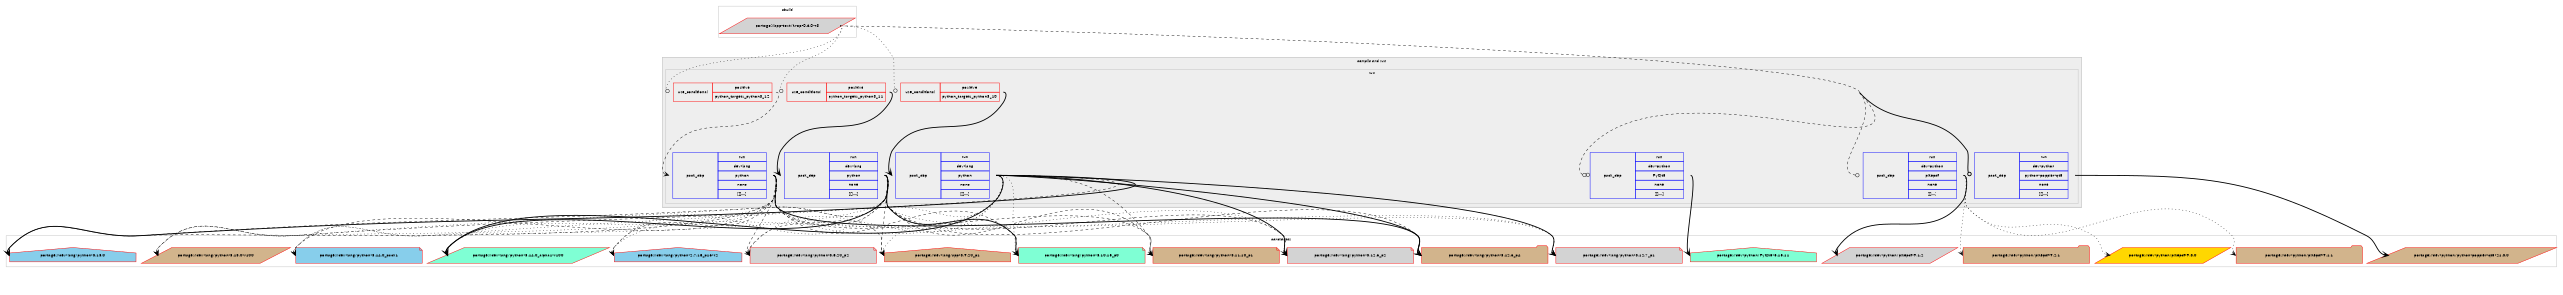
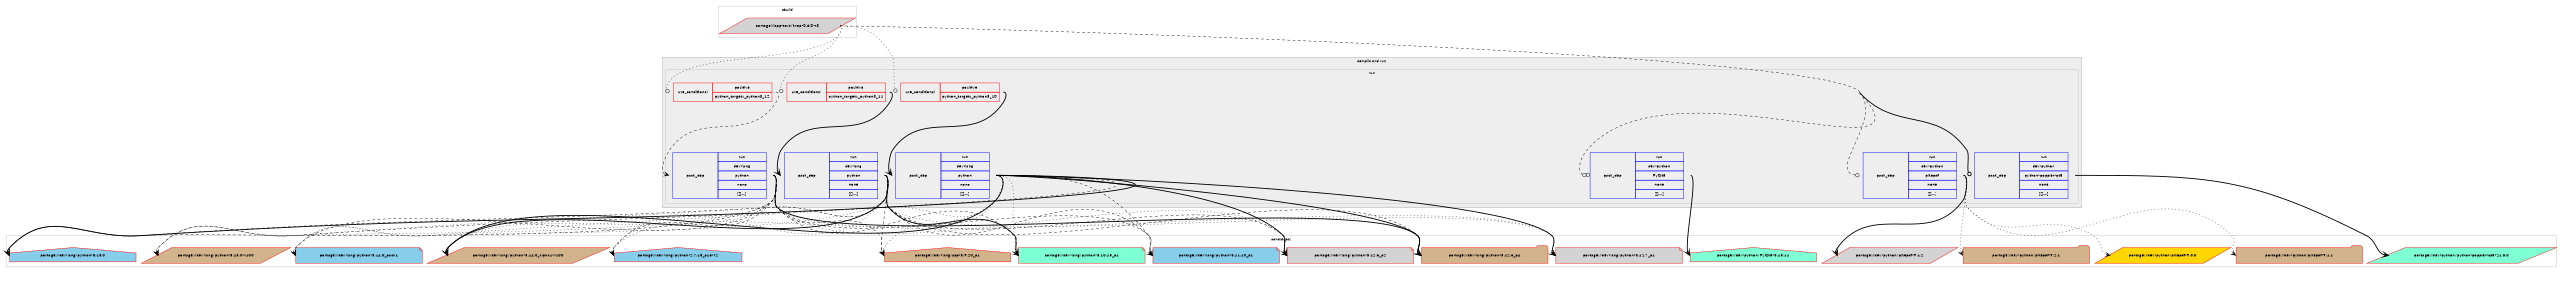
node "portage://dev-lang/python-3.14.0_alpha1-r100": fillcolor aquamarine -> tan
node "portage://dev-lang/python-3.8.20_p2": removed
node "portage://dev-lang/python-3.10.15_p0": label "portage://dev-lang/python-3.10.15_p0" -> "portage://dev-lang/python-3.10.15_p1"
node "portage://dev-lang/python-3.11.10_p1": fillcolor tan -> skyblue
node "portage://dev-python/python-poppler-qt5-21.3.0": fillcolor tan -> aquamarine
